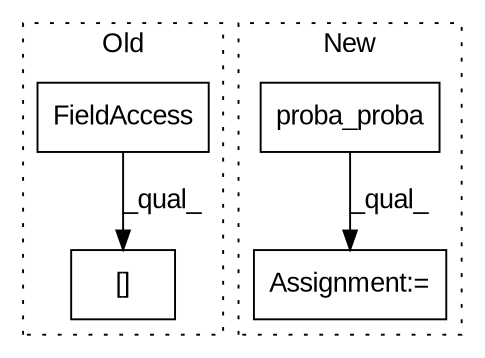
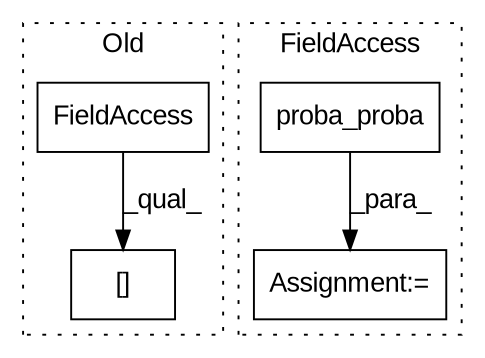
cluster "New": label "New" -> "FieldAccess"
edge "proba_proba" -> "Assignment:=": label "_qual_" -> "_para_"
